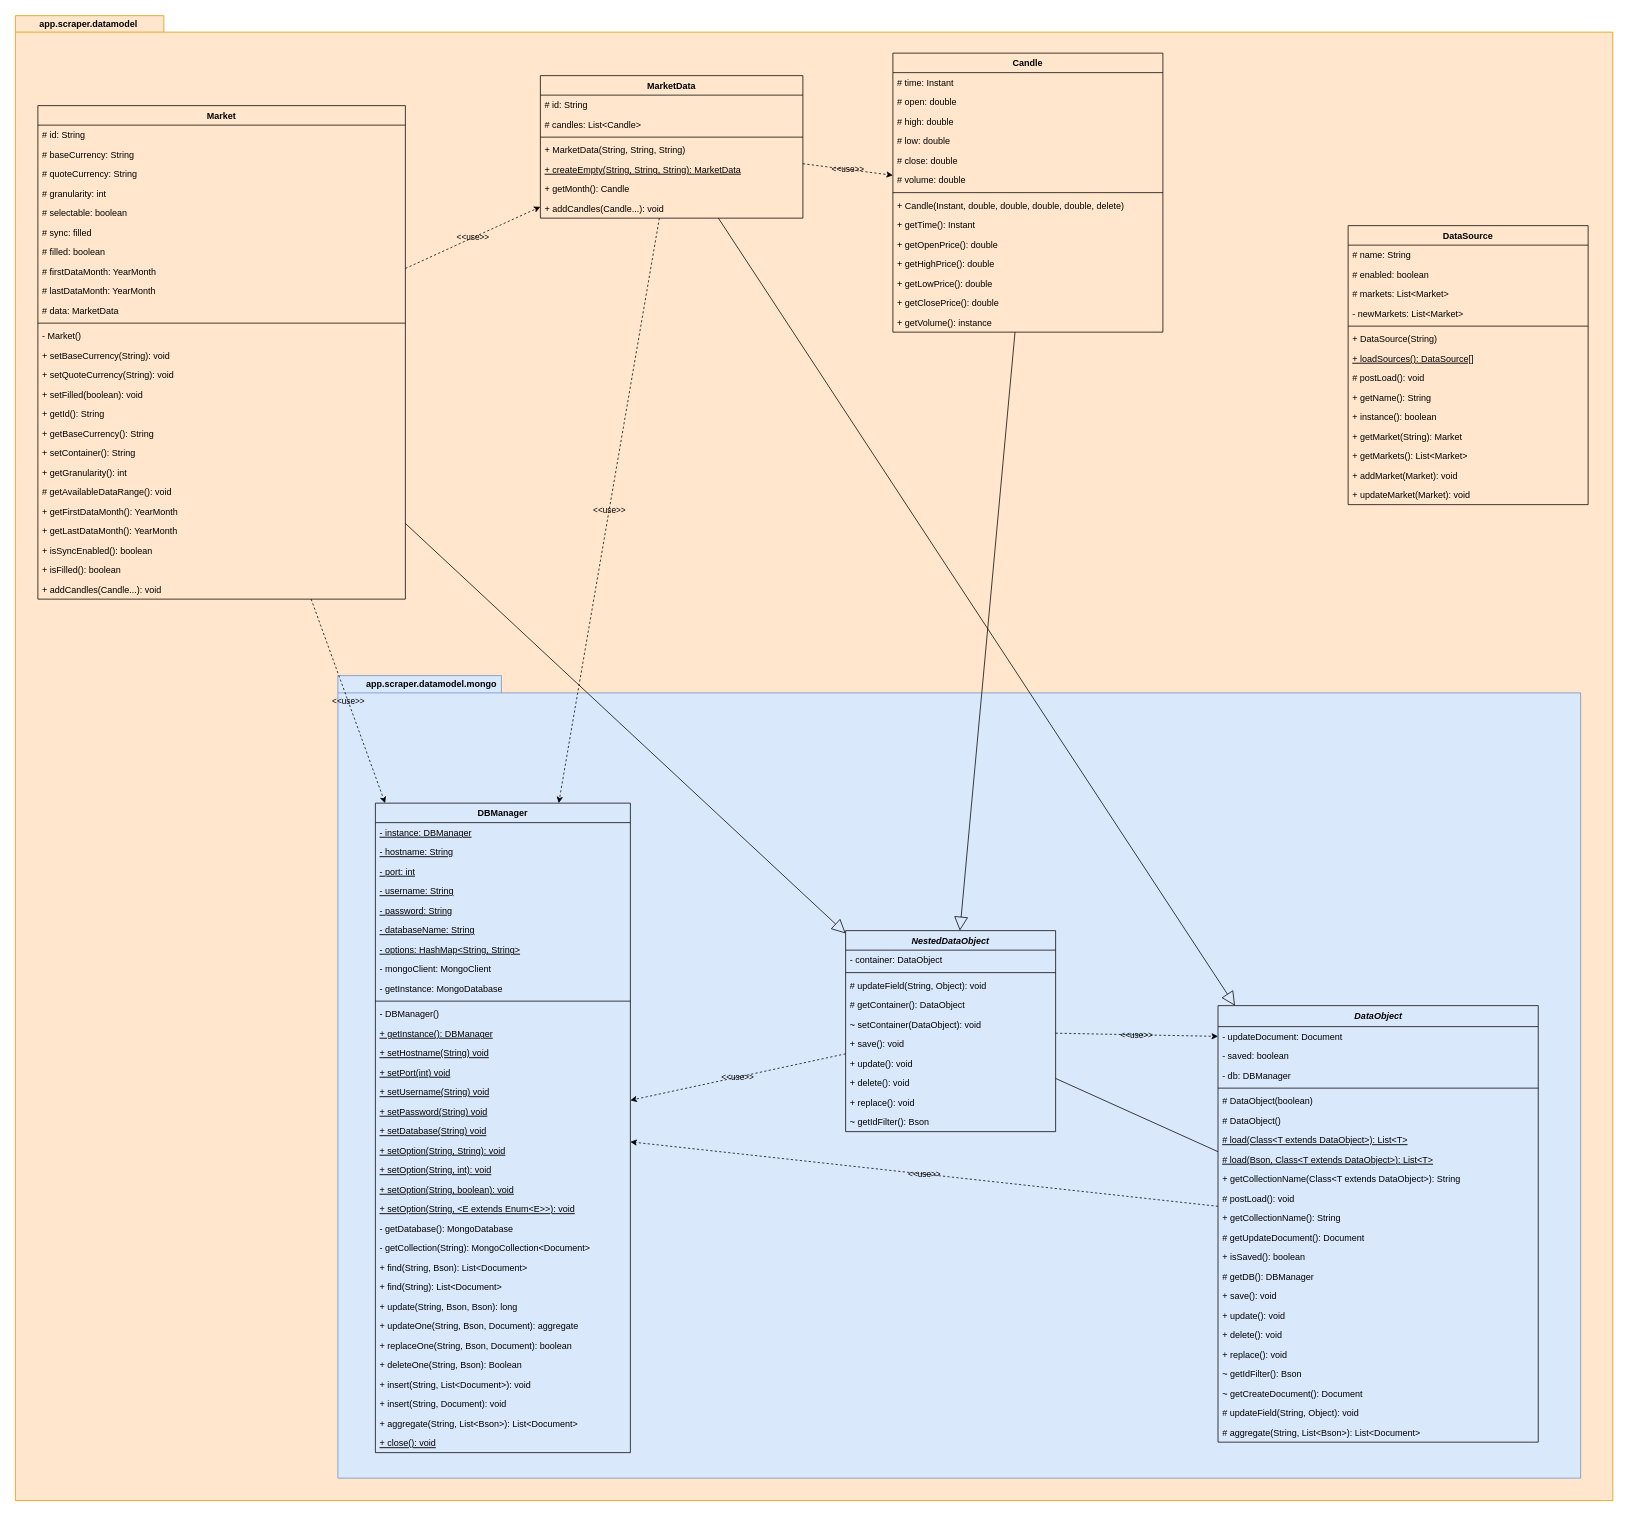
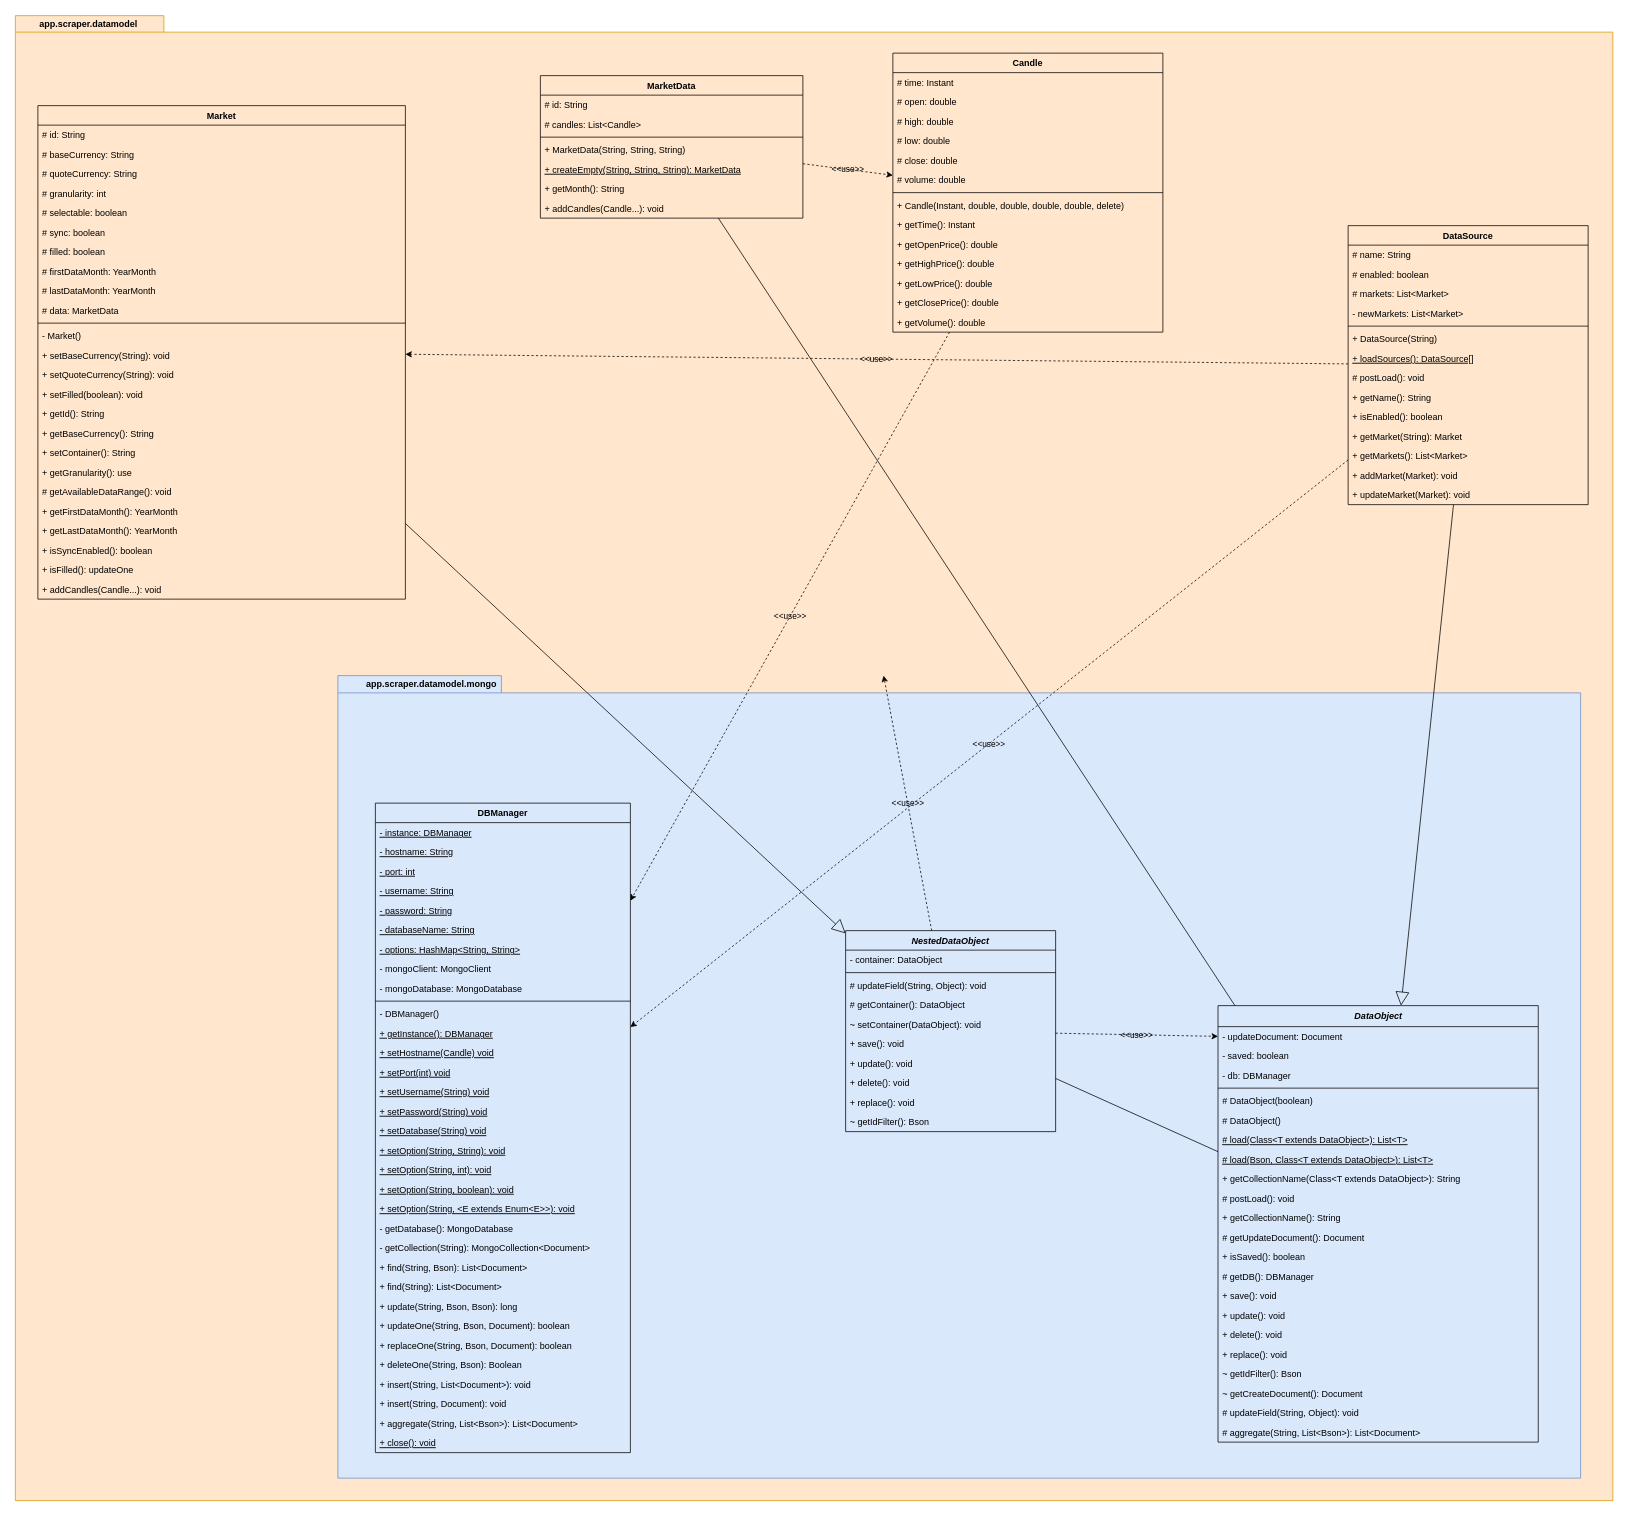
node "+ getMonth(): Candle": label "+ getMonth(): Candle" -> "+ getMonth(): String"
node "# sync: filled": label "# sync: filled" -> "# sync: boolean"
edge "Market" -> "MarketData": removed, label "<<use>>"
node "+ getVolume(): instance": label "+ getVolume(): instance" -> "+ getVolume(): double"
edge "DataSource" -> "Market": added, label "<<use>>"
node "+ instance(): boolean": label "+ instance(): boolean" -> "+ isEnabled(): boolean"
node "+ getGranularity(): int": label "+ getGranularity(): int" -> "+ getGranularity(): use"
edge "MarketData" -> "DBManager": removed, label "<<use>>"
node "+ isFilled(): boolean": label "+ isFilled(): boolean" -> "+ isFilled(): updateOne"
edge "DataSource" -> "DBManager": added, label "<<use>>"
edge "Candle" -> "NestedDataObject": removed
edge "Candle" -> "DBManager": added, label "<<use>>"
edge "Market" -> "DBManager": removed, label "<<use>>"
edge "DataSource" -> "DataObject": added
node "- getInstance: MongoDatabase": label "- getInstance: MongoDatabase" -> "- mongoDatabase: MongoDatabase"
edge "MarketData" -> "DataObject": arrowhead block -> none
node "+ setHostname(String) void": label "+ setHostname(String) void" -> "+ setHostname(Candle) void"
edge "NestedDataObject" -> "DBManager": now "NestedDataObject" -> "app.scraper.datamodel.mongo"
edge "DataObject" -> "DBManager": removed, label "<<use>>"
node "+ updateOne(String, Bson, Document): aggregate": label "+ updateOne(String, Bson, Document): aggregate" -> "+ updateOne(String, Bson, Document): boolean"
